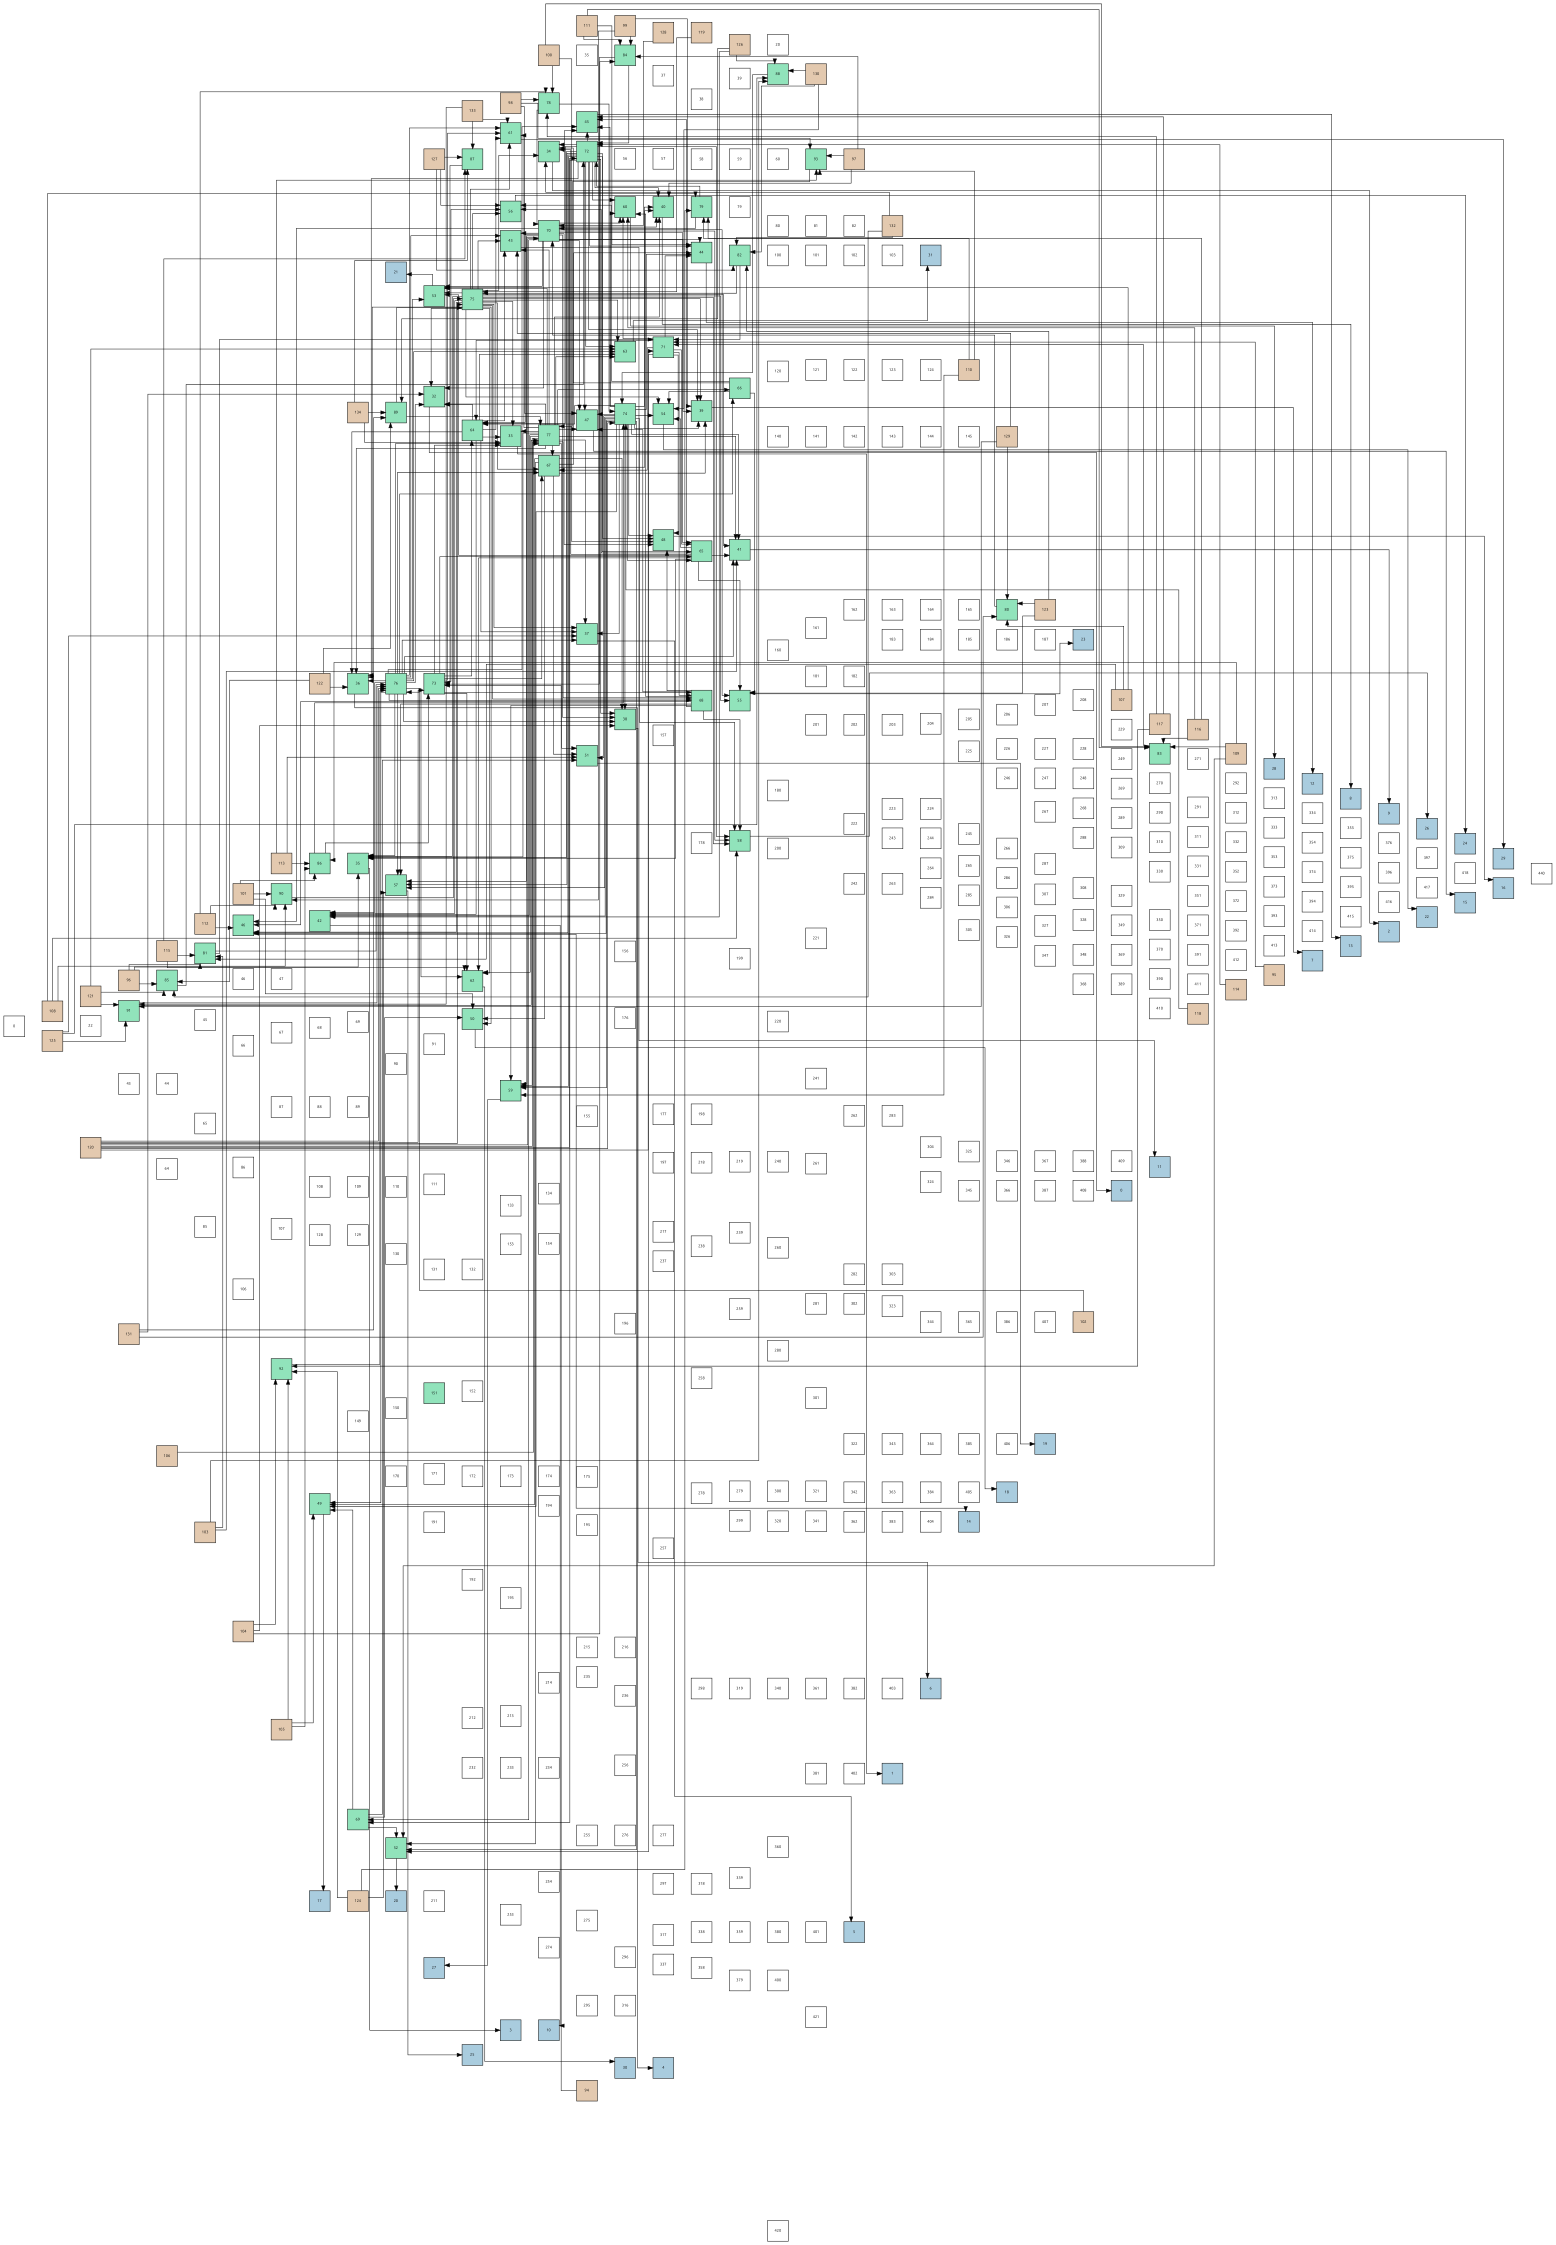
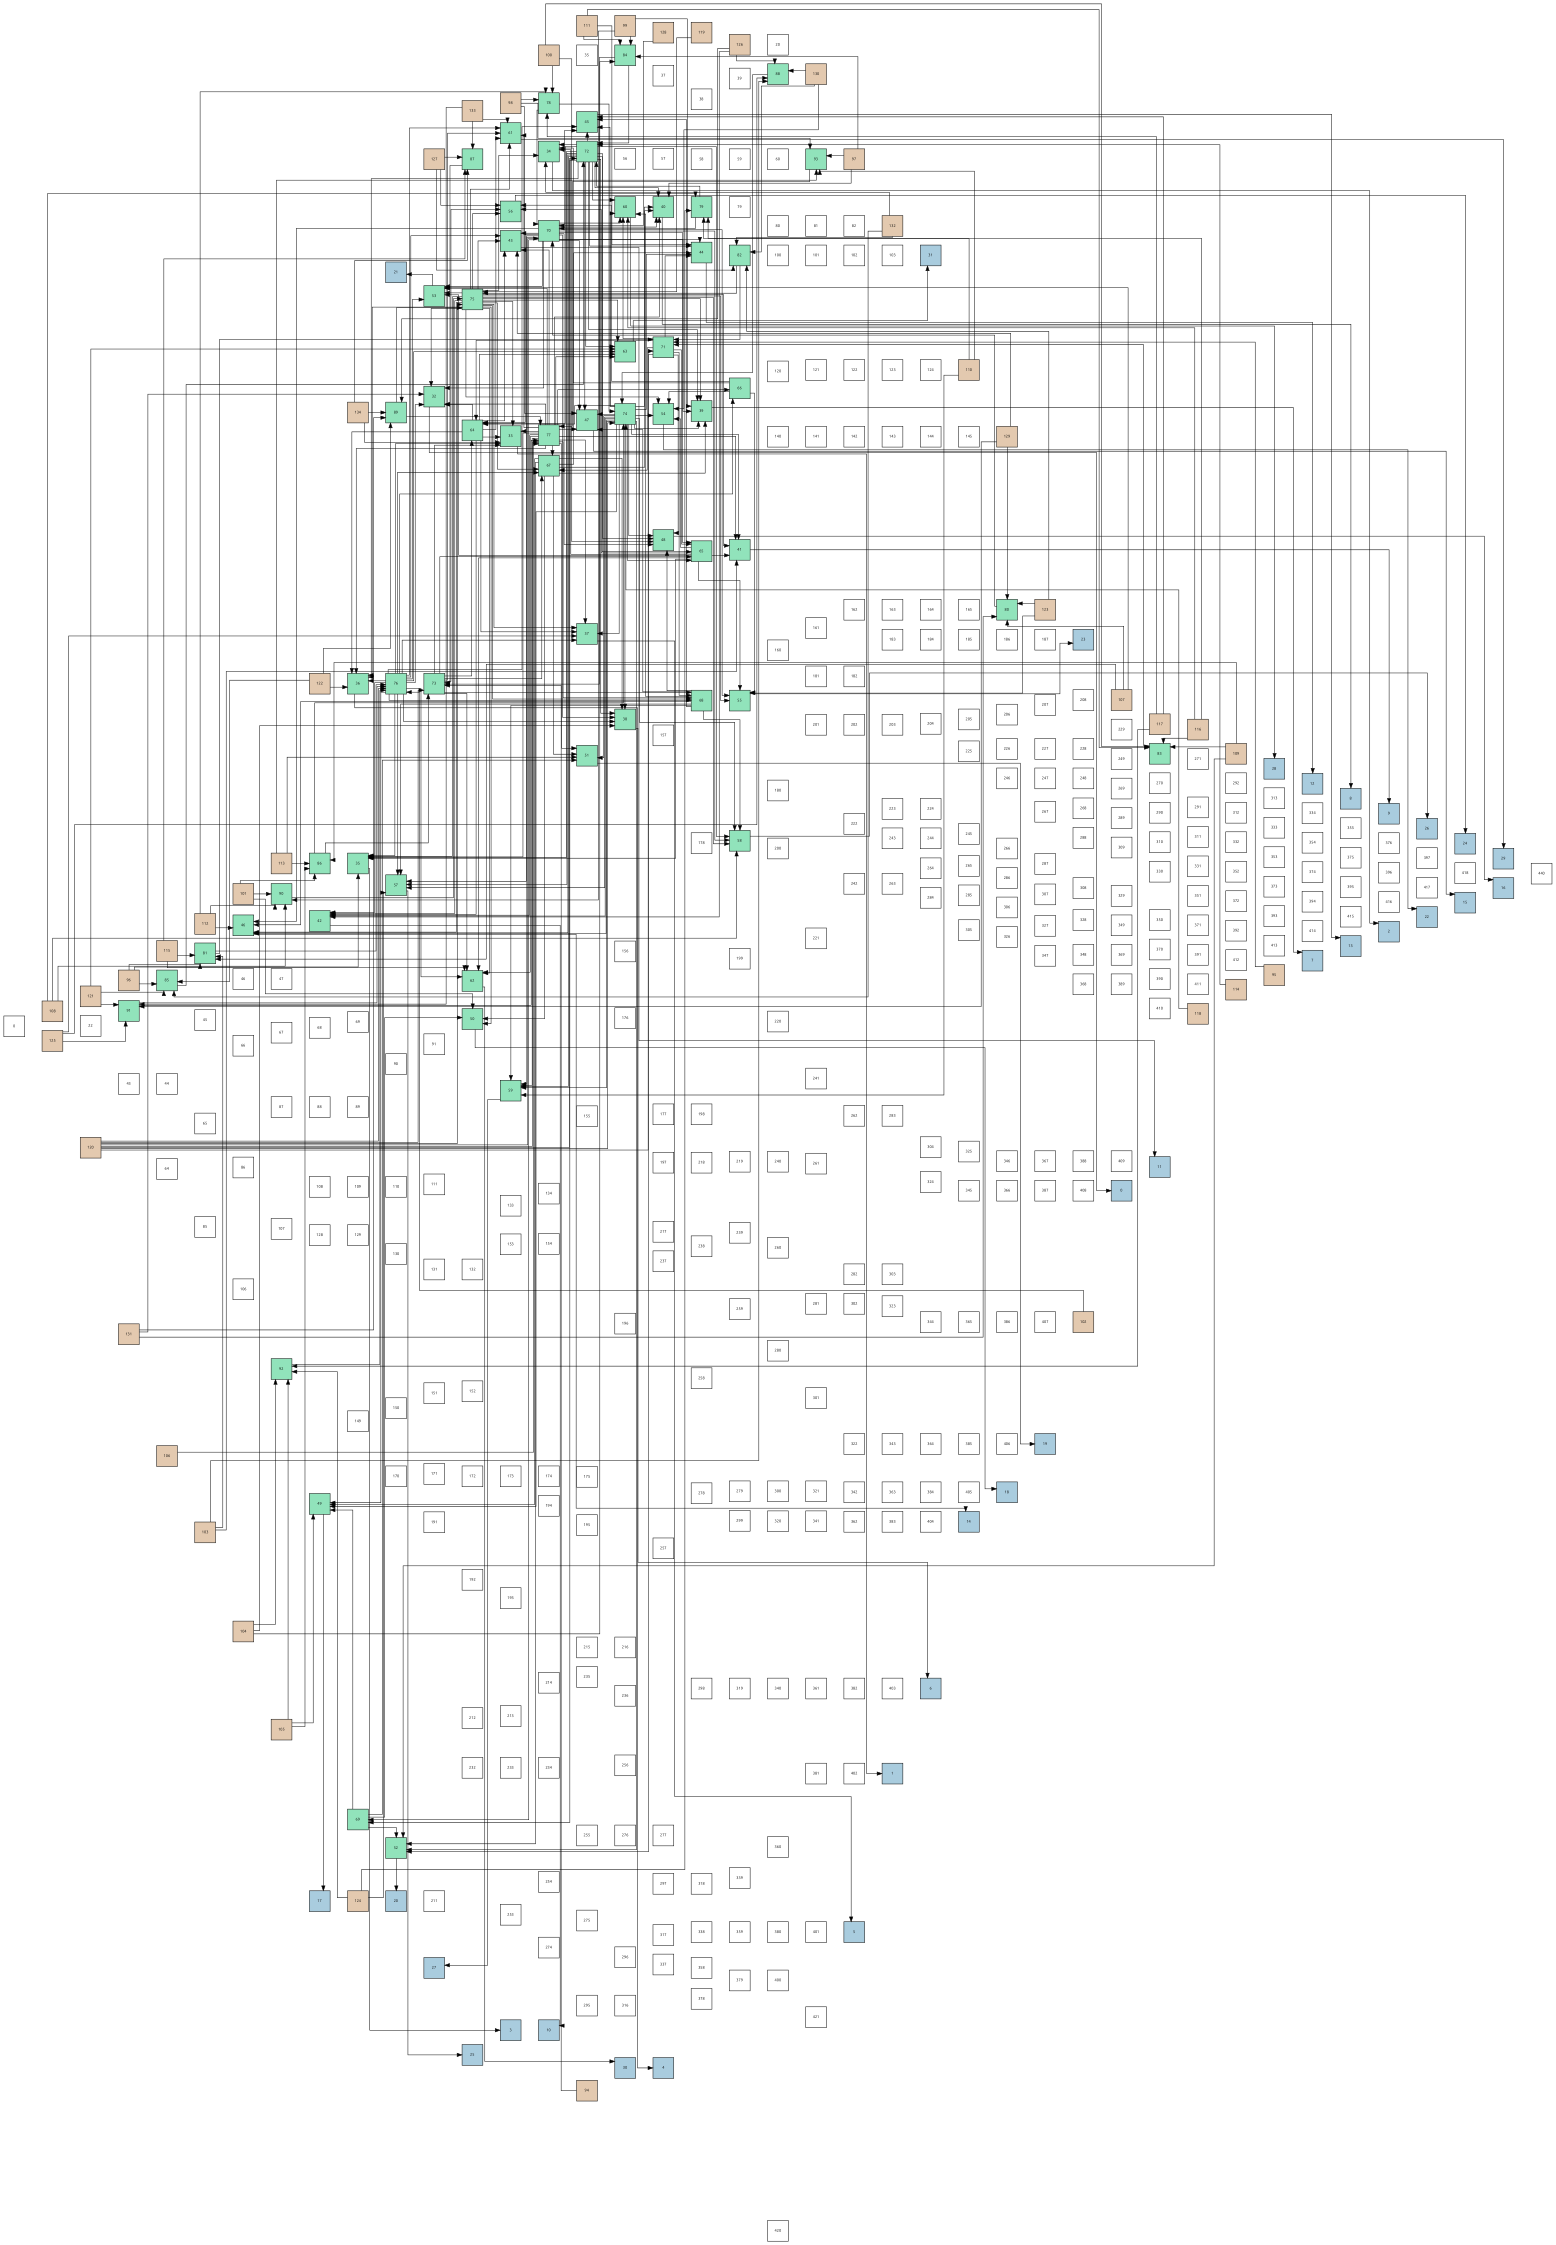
edge "76" -> "41": removed
node "151": fillcolor #91e3bb -> #ffffff
node "378": added
